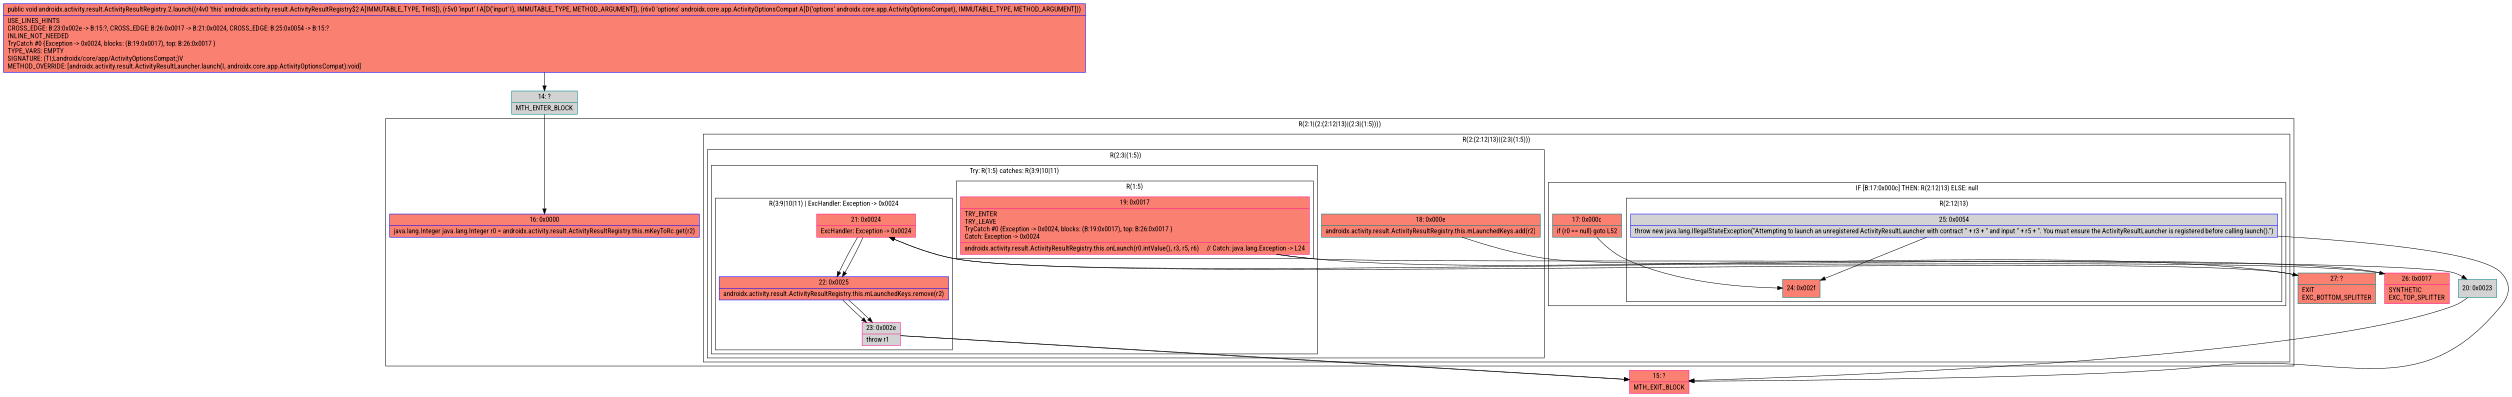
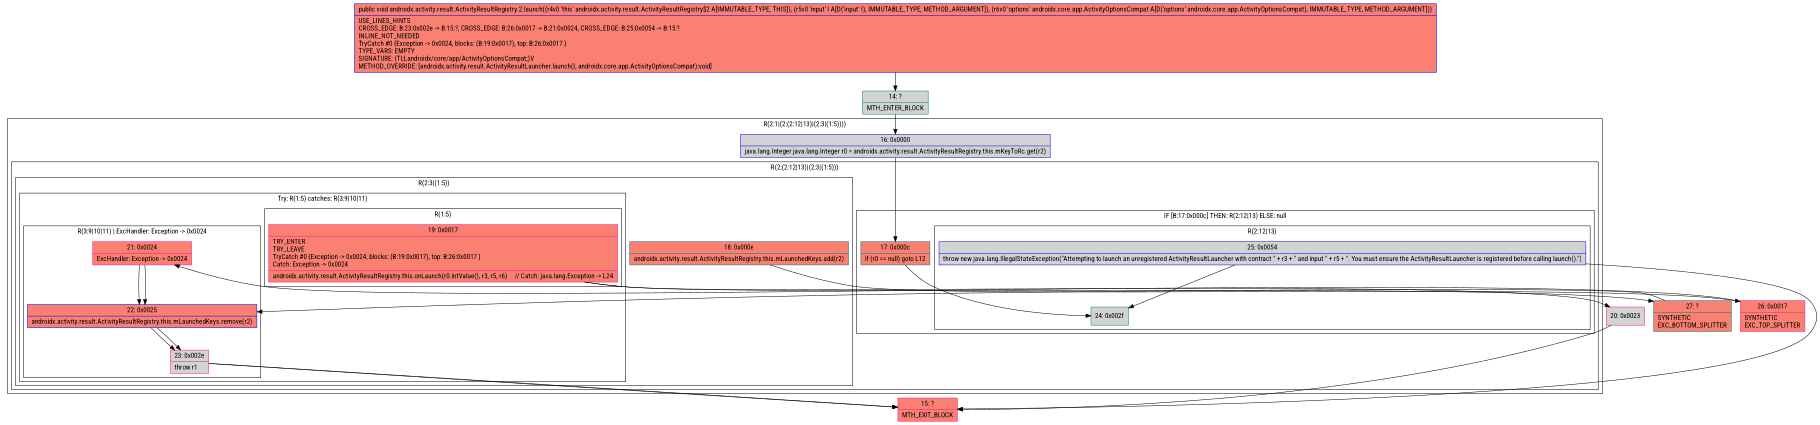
edge "16: 0x0000" -> "17: 0x000c": added
node "16: 0x0000": fillcolor salmon -> lightgrey
node "17: 0x000c": text "if (r0 == null) goto L52" -> "if (r0 == null) goto L12"
edge "27: ?" -> "21: 0x0024": now "27: ?" -> "22: 0x0025"
node "24: 0x002f": fillcolor salmon -> lightgrey
node "20: 0x0023": color teal -> deeppink
node "27: ?": text "EXIT" -> "SYNTHETIC"
